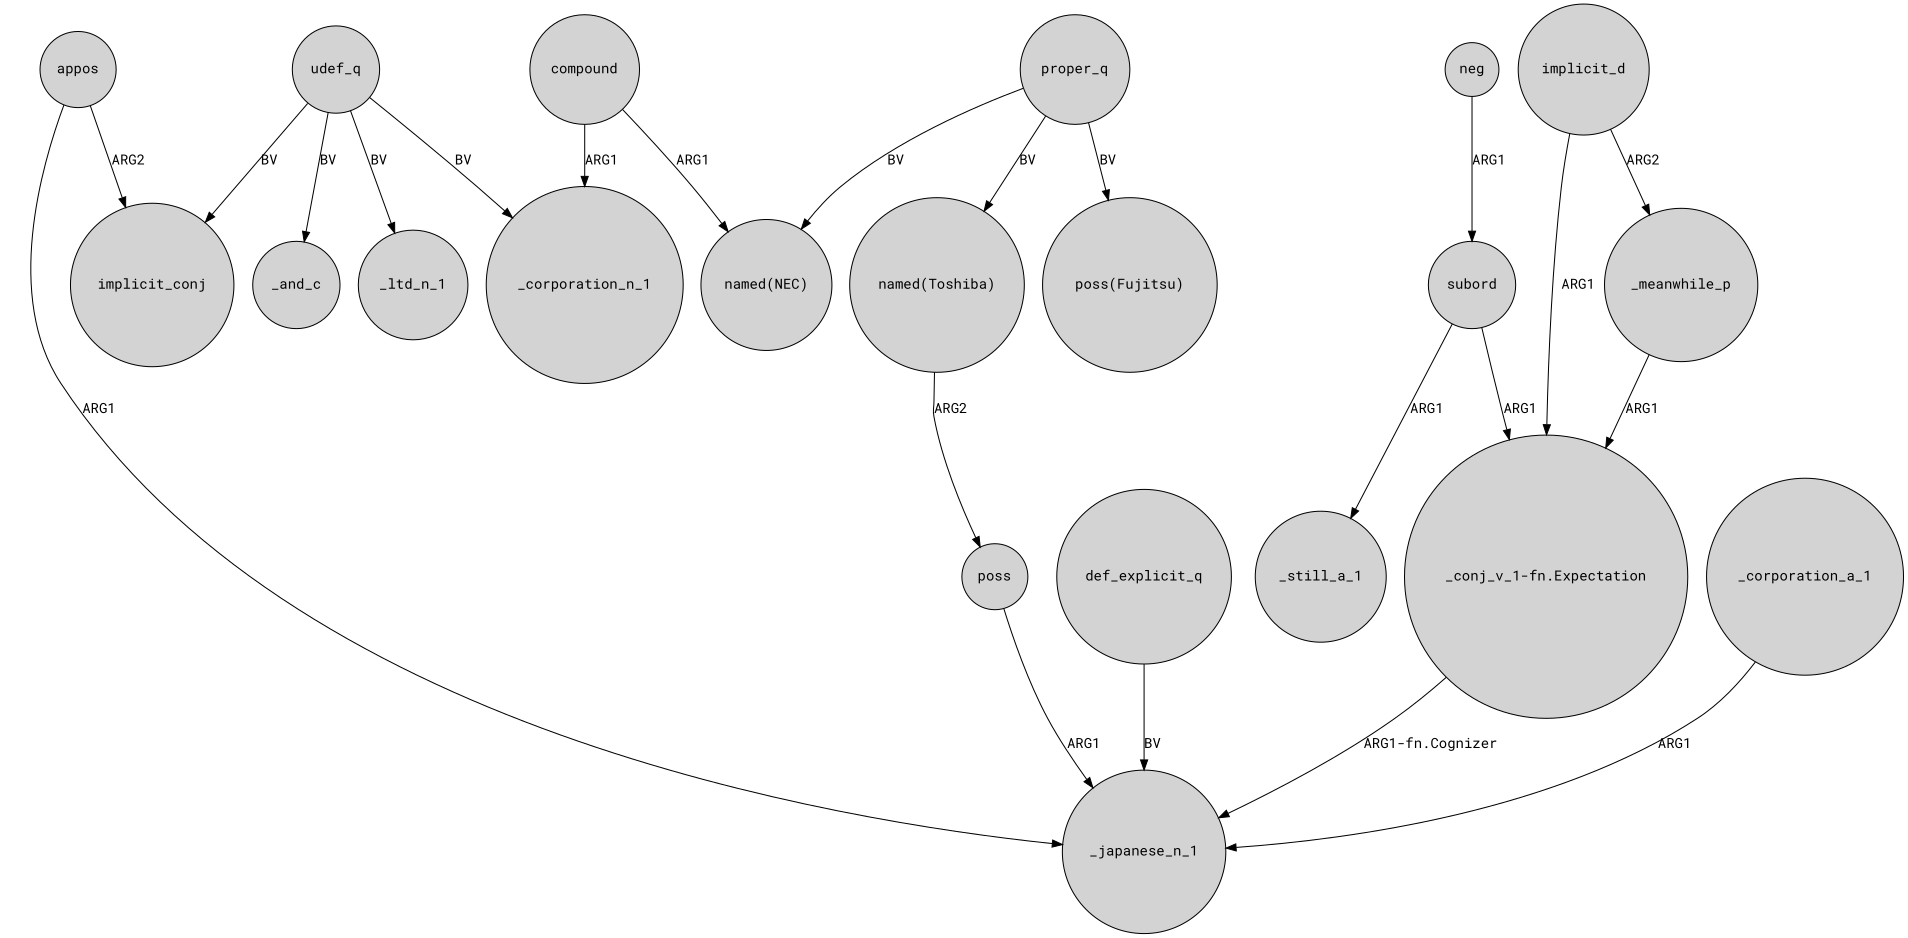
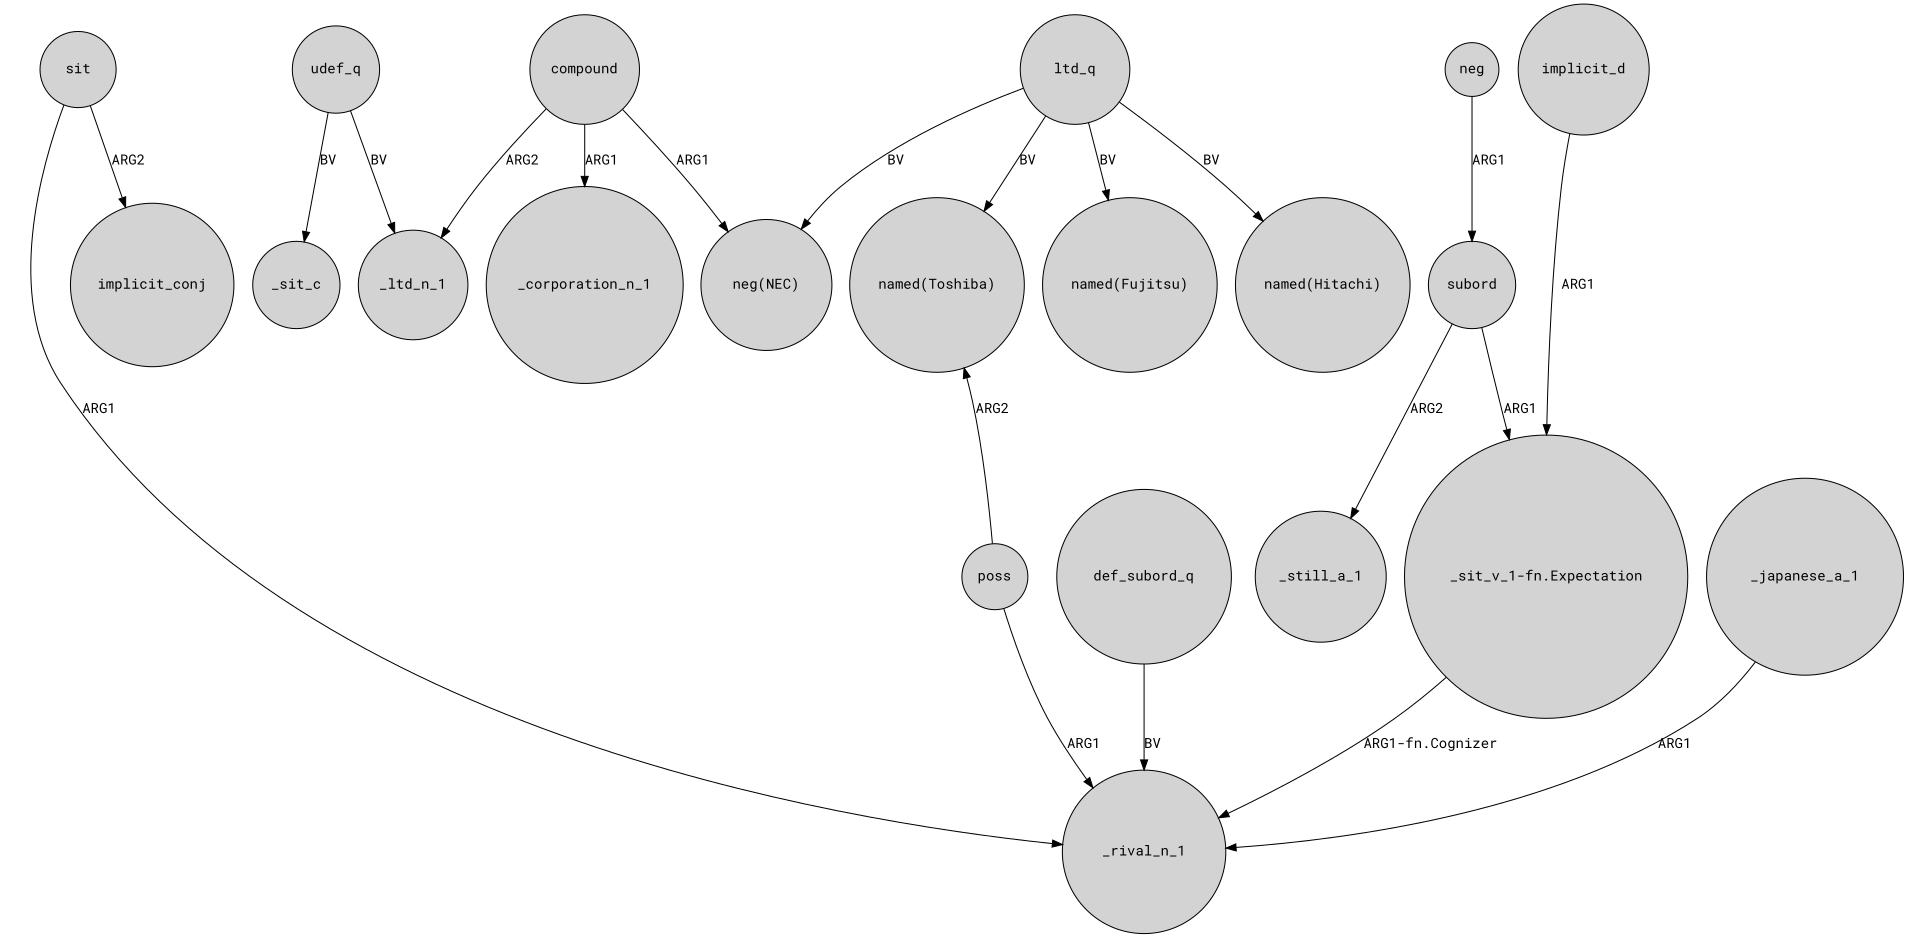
node "appos": label "appos" -> "sit"
node "proper_q": label "proper_q" -> "ltd_q"
edge "udef_q" -> "_corporation_n_1": removed, label "BV"
edge "udef_q" -> "implicit_conj": removed, label "BV"
edge "compound" -> "_ltd_n_1": added, label "ARG2"
node "_and_c": label "_and_c" -> "_sit_c"
node "named(NEC)": label "named(NEC)" -> "neg(NEC)"
node "poss(Fujitsu)": label "poss(Fujitsu)" -> "named(Fujitsu)"
node "named(Hitachi)": added
node "_meanwhile_p": removed
edge "subord" -> "_still_a_1": label "ARG1" -> "ARG2"
edge "named(Toshiba)" -> "poss": reversed
node "def_explicit_q": label "def_explicit_q" -> "def_subord_q"
node "_conj_v_1-fn.Expectation": label "_conj_v_1-fn.Expectation" -> "_sit_v_1-fn.Expectation"
node "_corporation_a_1": label "_corporation_a_1" -> "_japanese_a_1"
node "_japanese_n_1": label "_japanese_n_1" -> "_rival_n_1"
